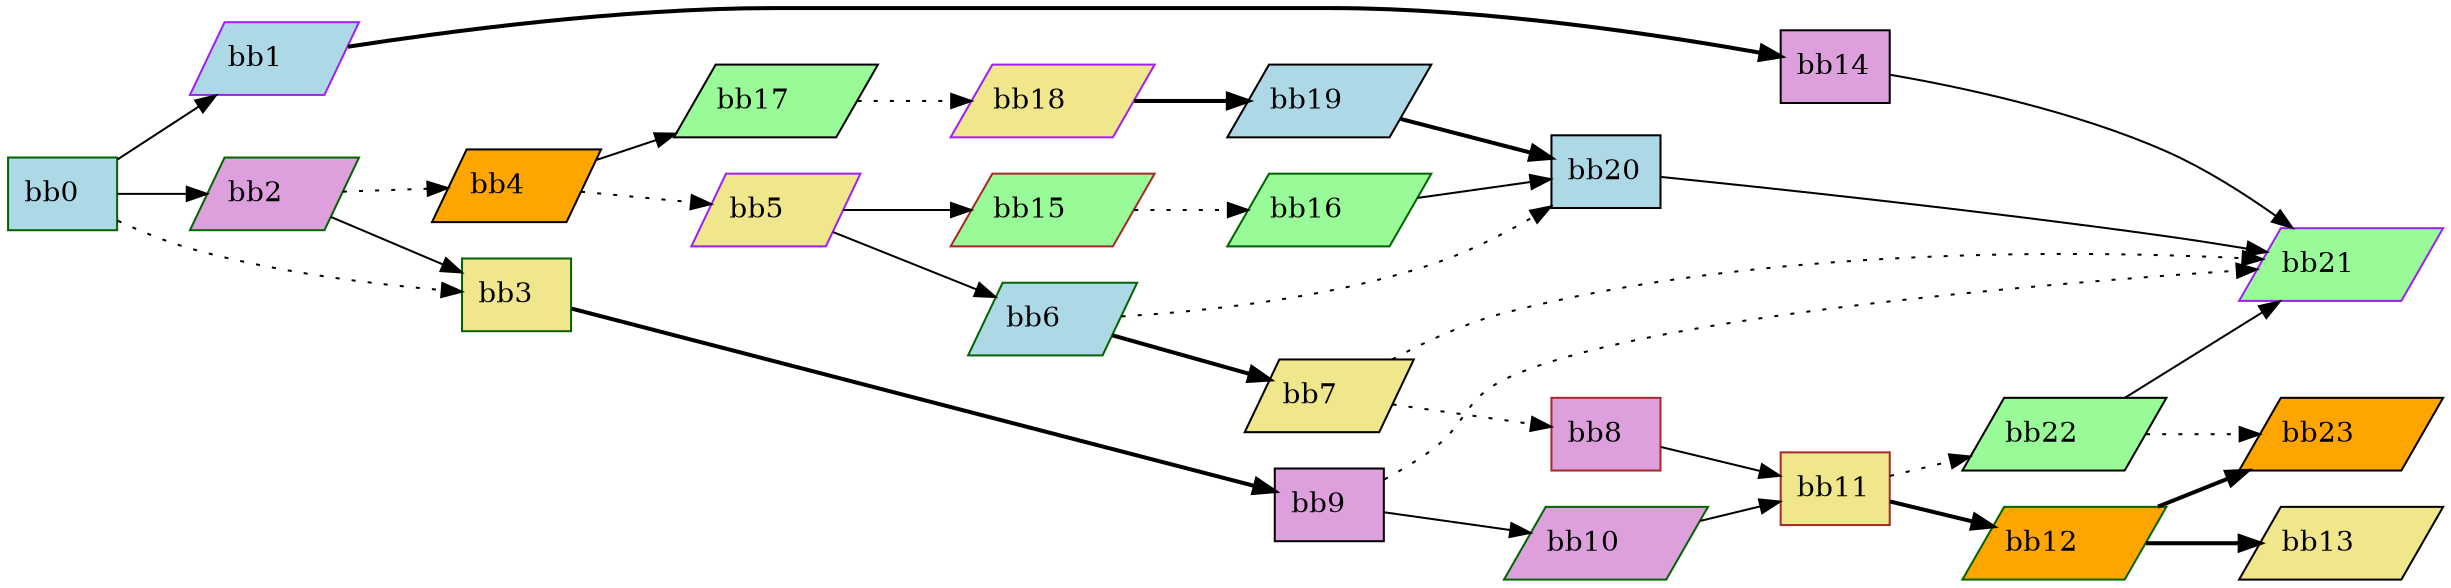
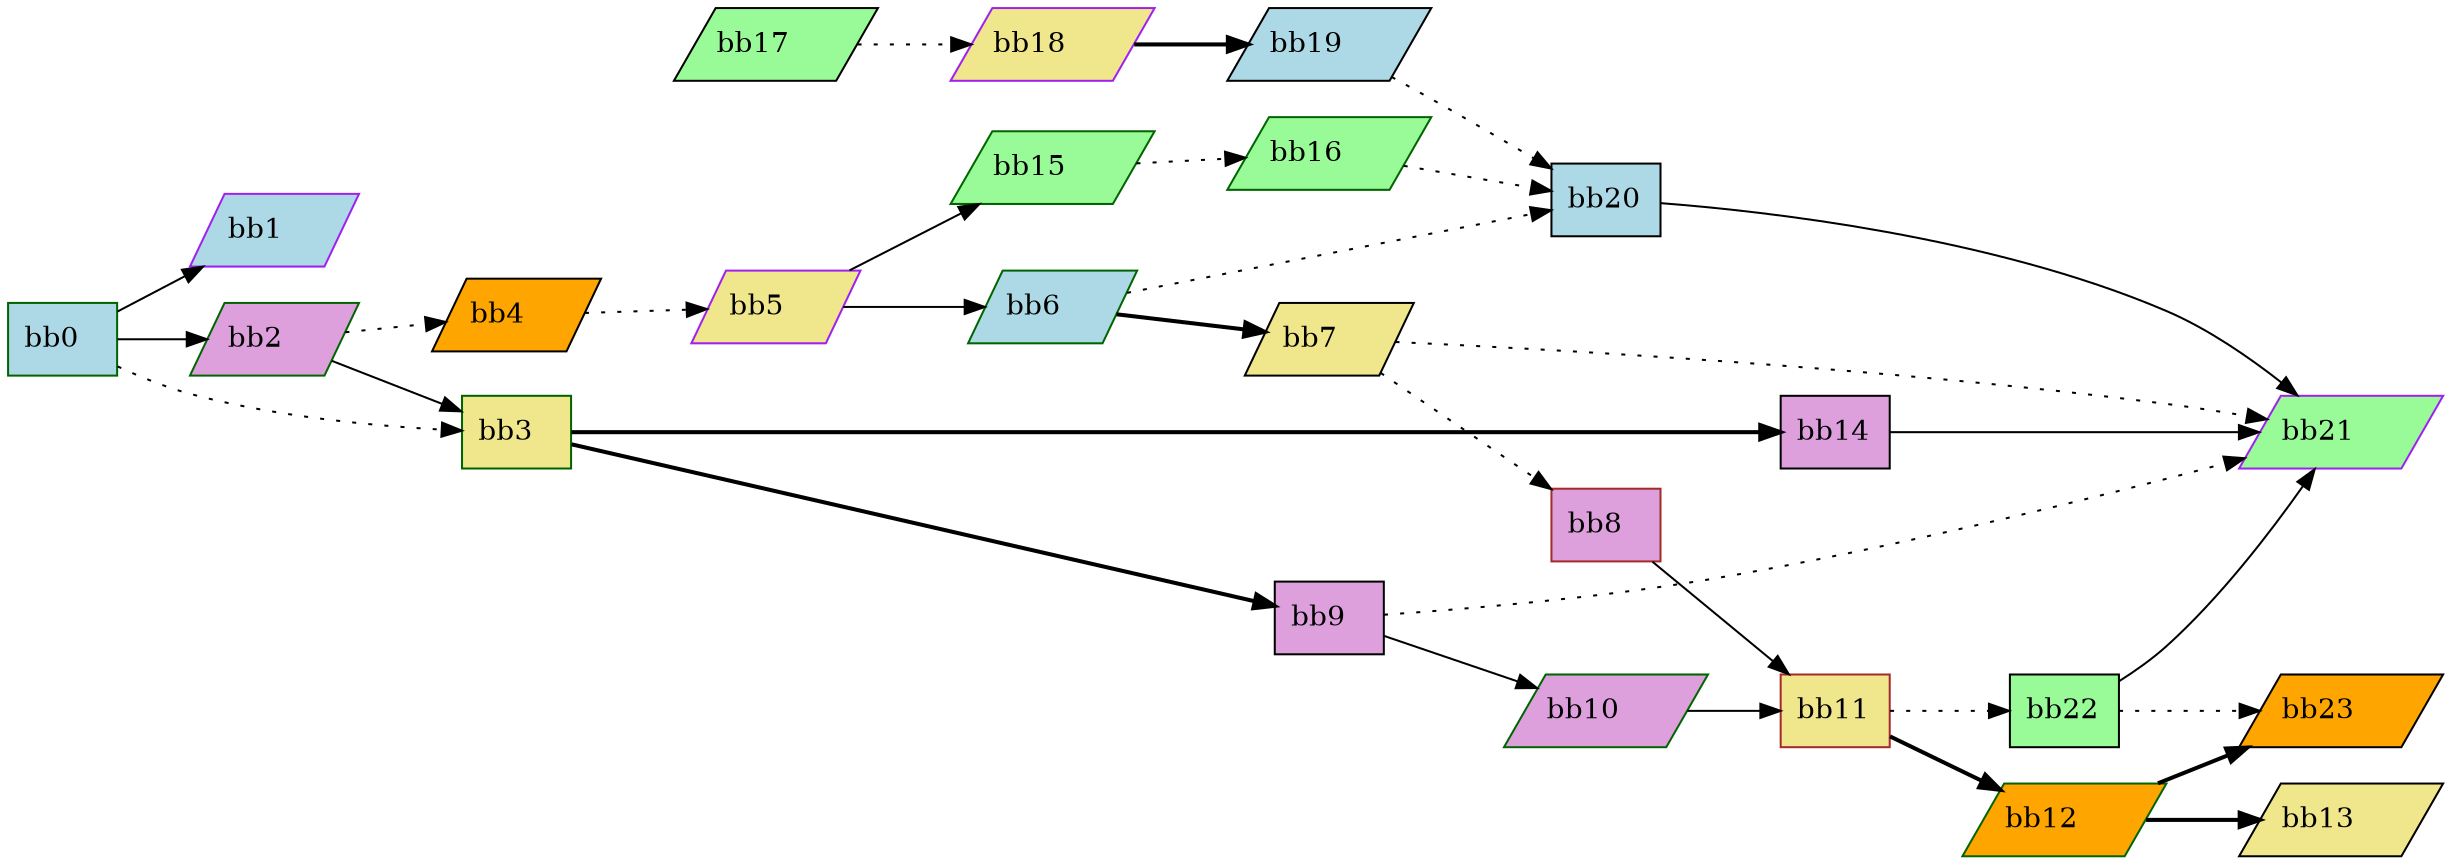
edge "bb1" -> "bb14": now "bb3" -> "bb14"
edge "bb19" -> "bb20": style bold -> dotted
edge "bb4" -> "bb17": removed
edge "bb16" -> "bb20": style solid -> dotted
node "bb15": color brown -> darkgreen
node "bb22": shape parallelogram -> box
